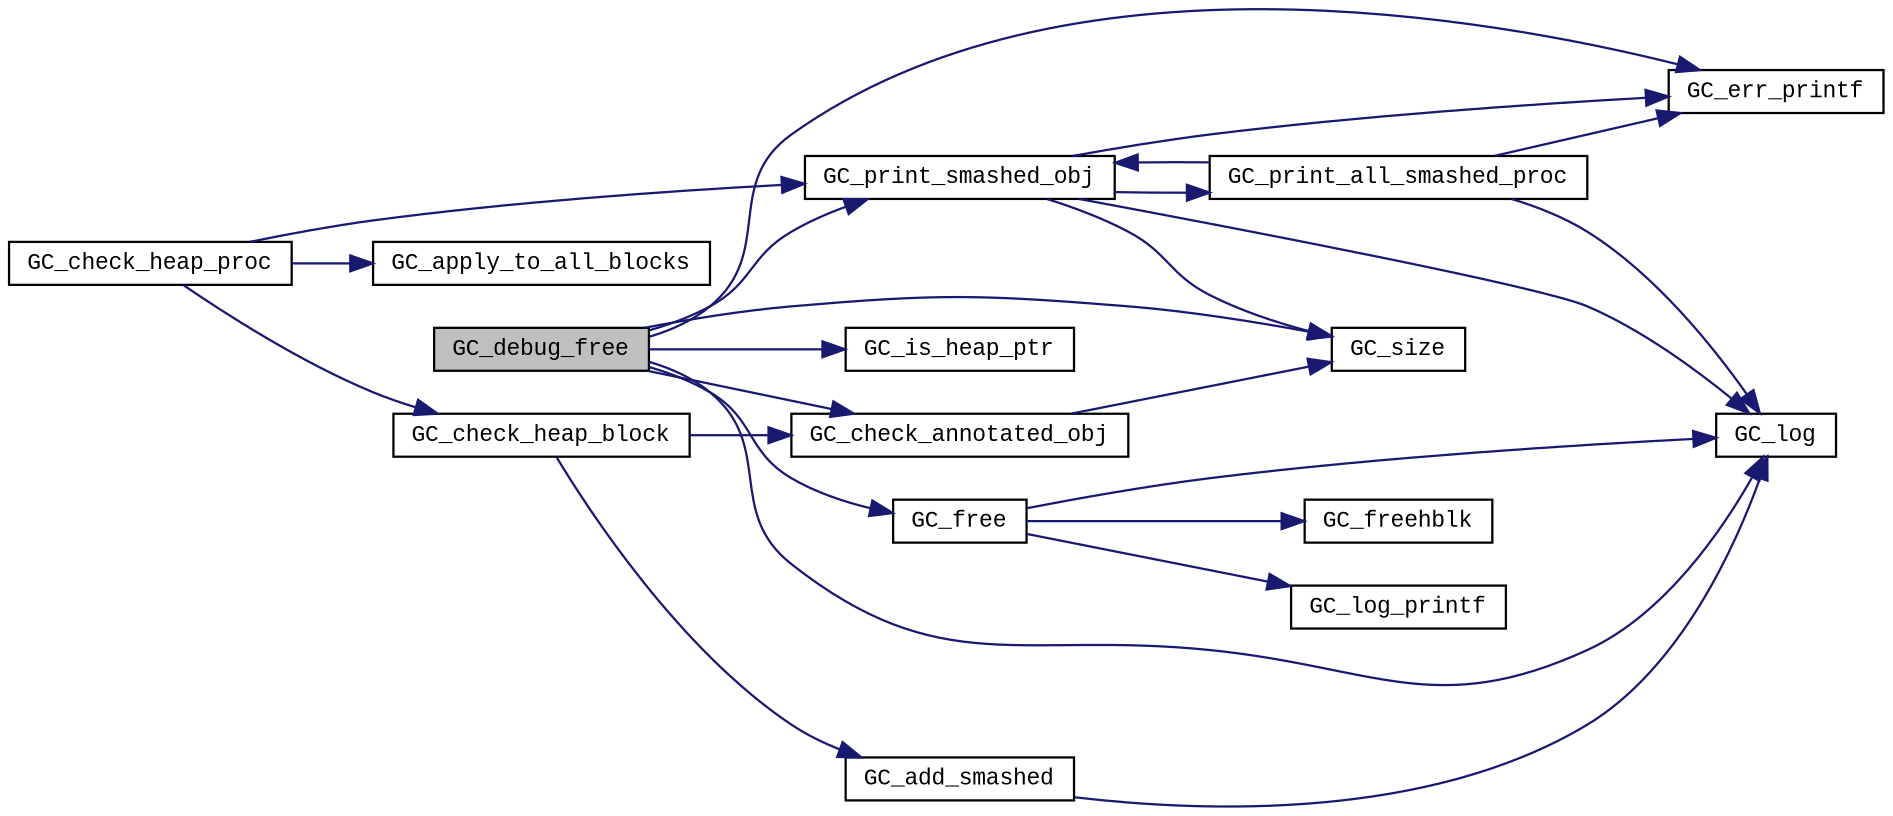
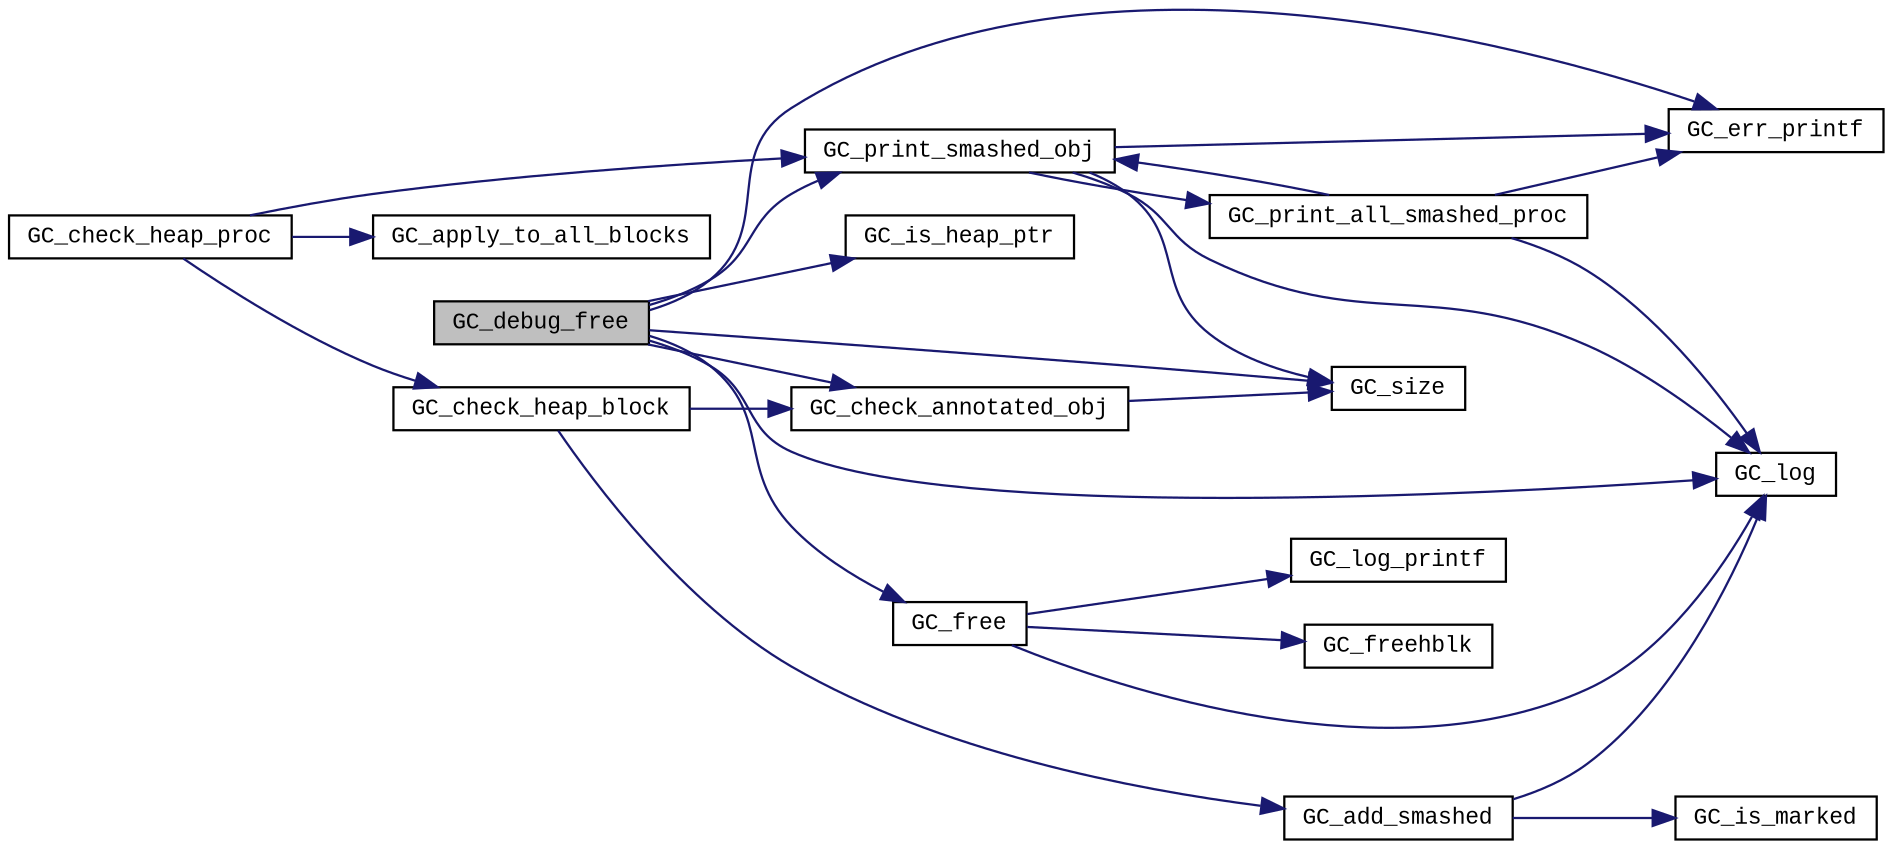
node "GC_is_marked": added
